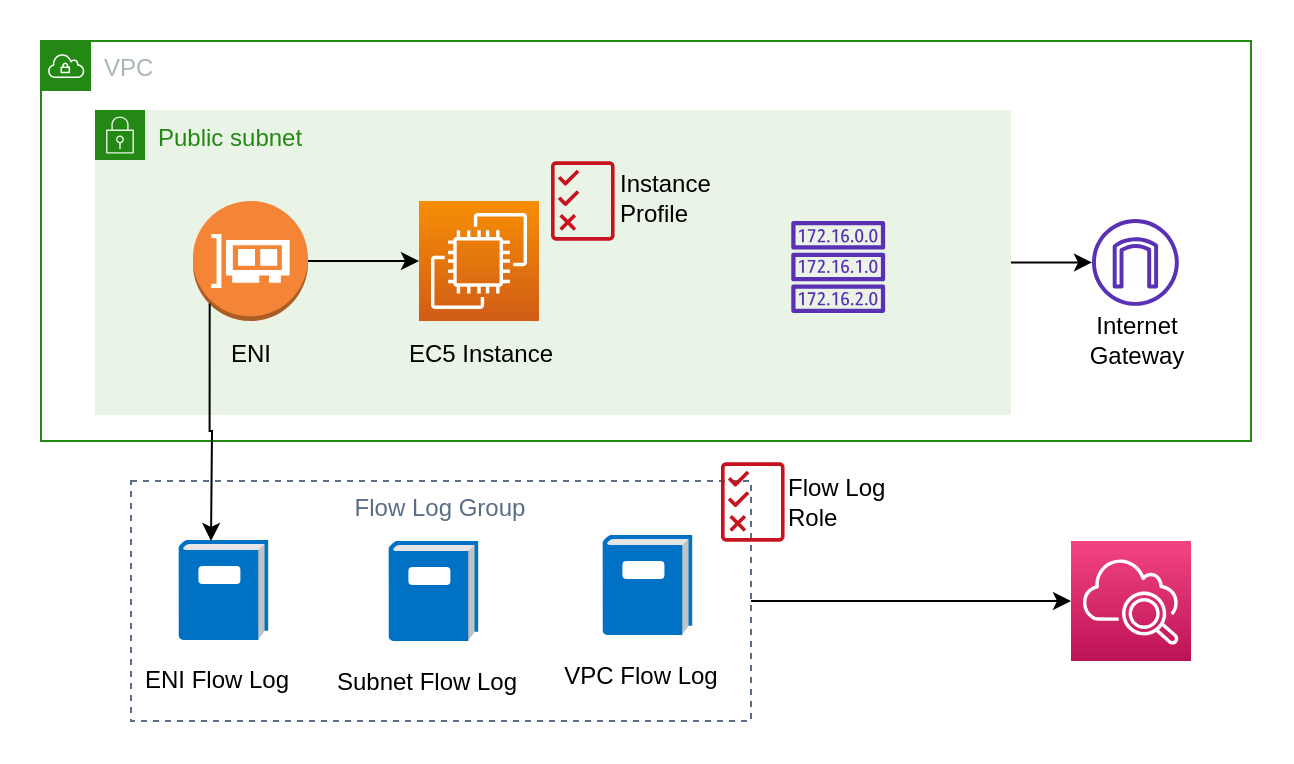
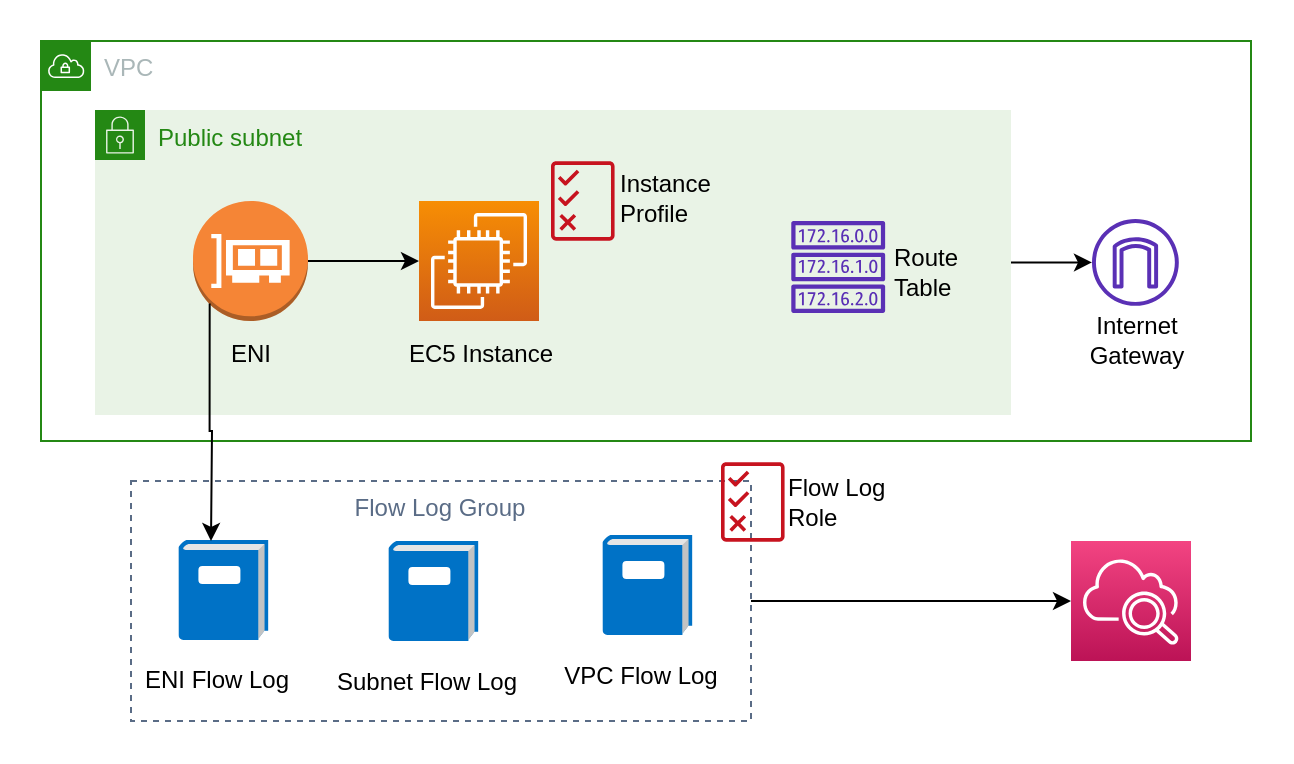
node "Route Table": added
